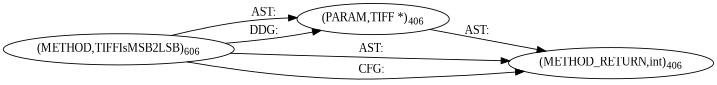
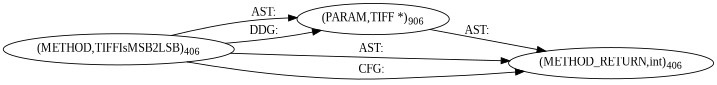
node "(PARAM,TIFF *)": text "406" -> "906"
node "(METHOD,TIFFIsMSB2LSB)": text "606" -> "406"
